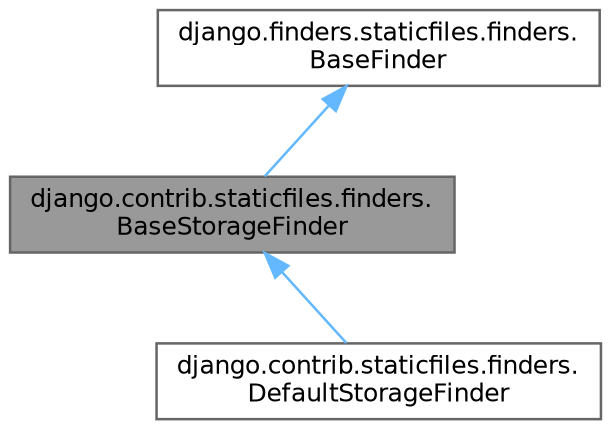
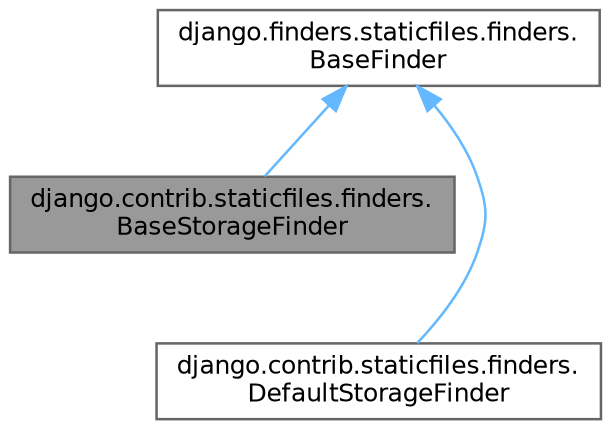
edge "django.contrib.staticfiles.finders. DefaultStorageFinder" -> "django.contrib.staticfiles.finders. BaseStorageFinder": now "django.contrib.staticfiles.finders. DefaultStorageFinder" -> "django.finders.staticfiles.finders. BaseFinder"
